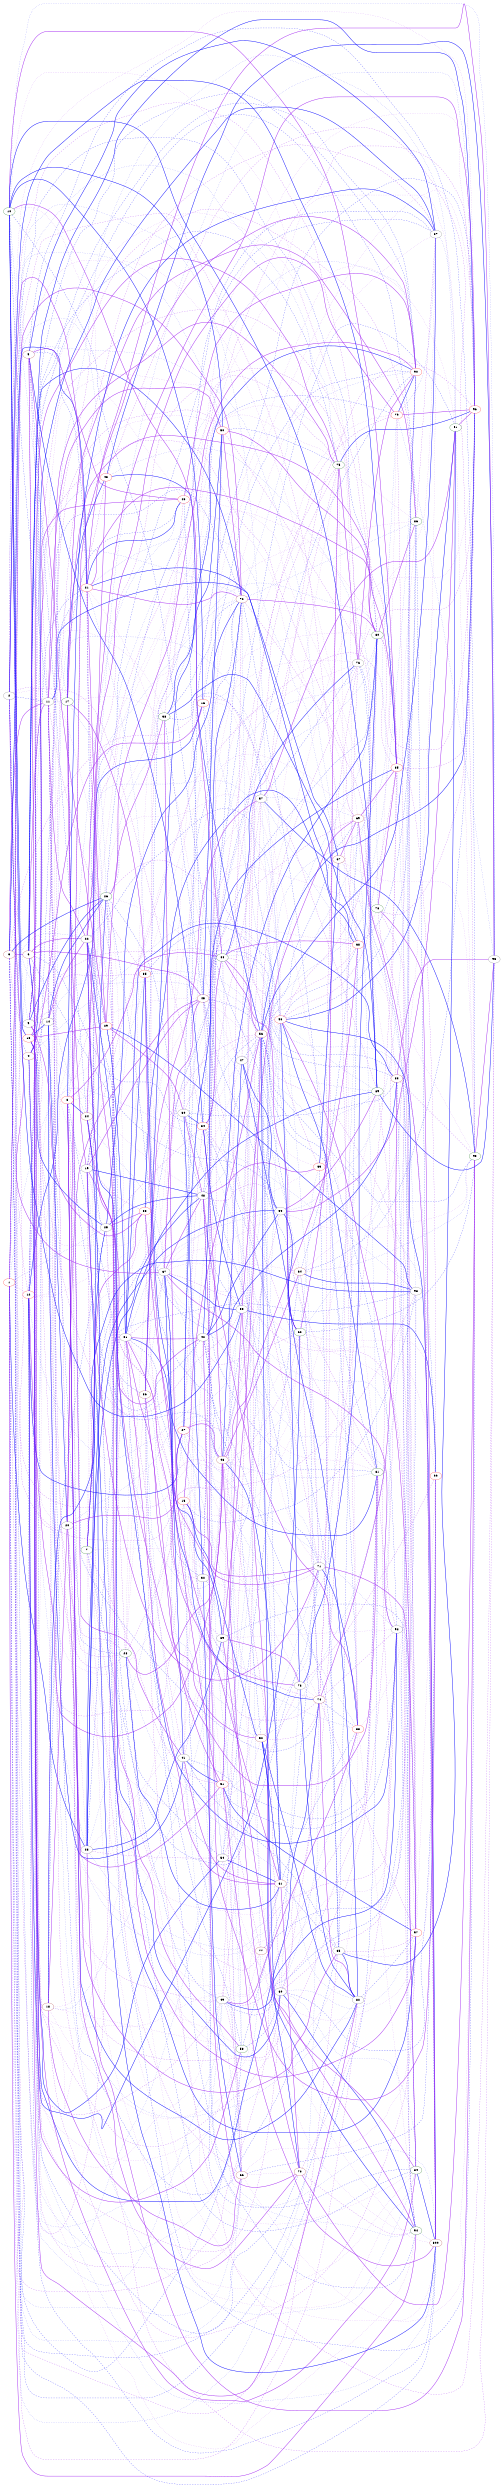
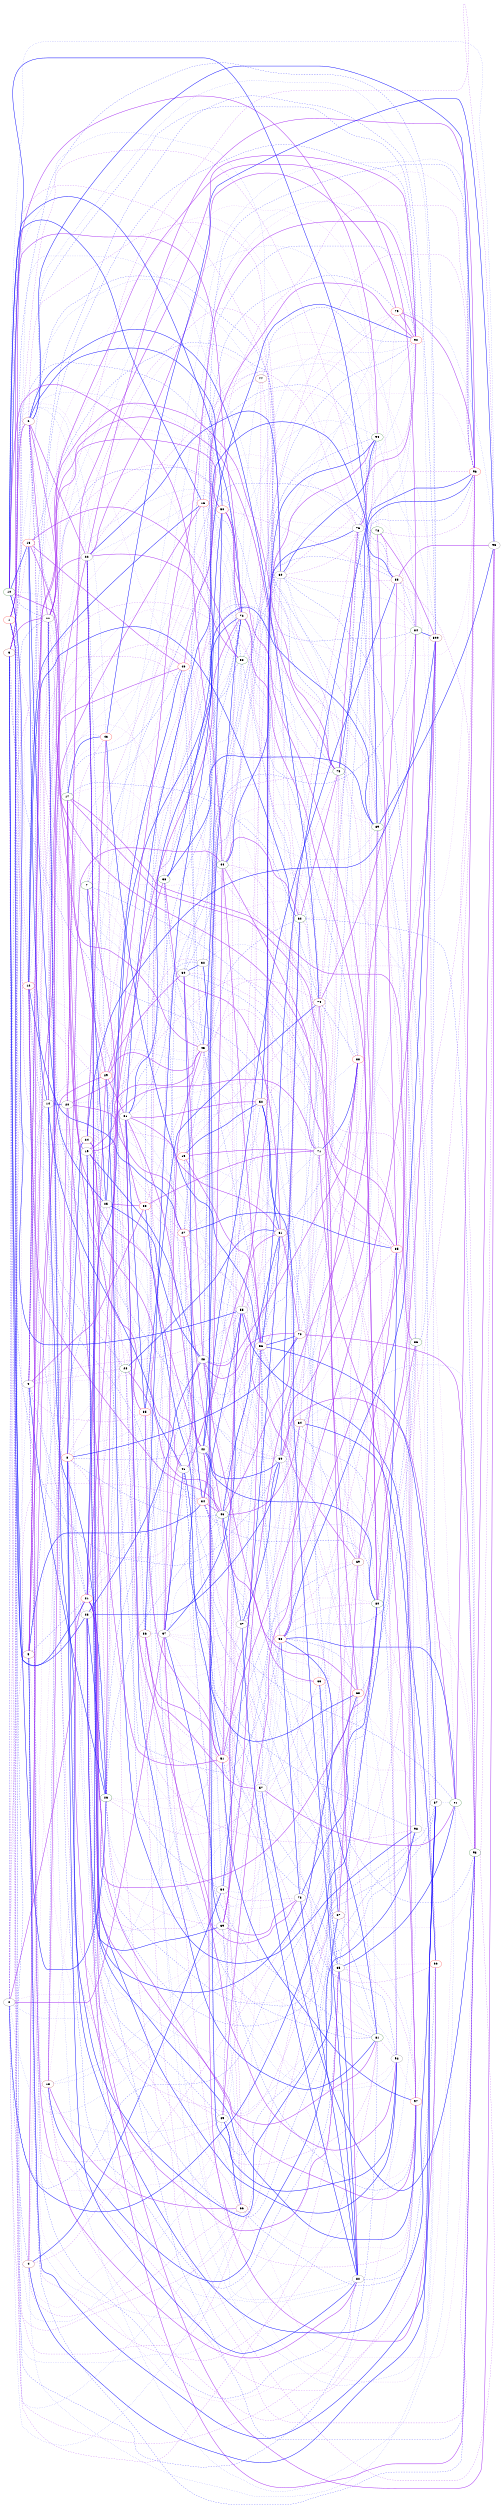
edge "90" -- "79": color blue -> purple
edge "29" -- "31": color blue -> purple
edge "79" -- "94": removed
node "46": color brown -> darkgreen
edge "8" -- "70": color purple -> blue
